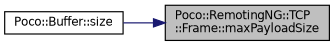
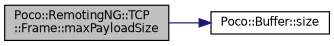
edge "Poco::Buffer::size" -> "Poco::RemotingNG::TCP ::Frame::maxPayloadSize": reversed
